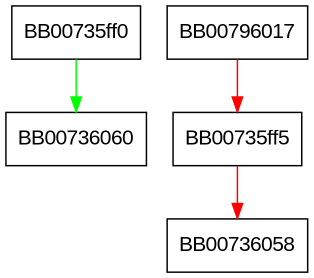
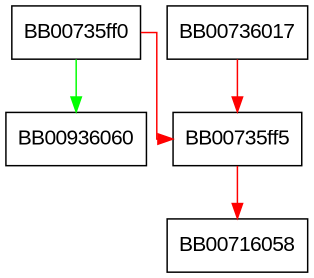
node "BB00796017": label "BB00796017" -> "BB00736017"
edge "BB00735ff0" -> "BB00735ff5": added
node "BB00736060": label "BB00736060" -> "BB00936060"
node "BB00736058": label "BB00736058" -> "BB00716058"
